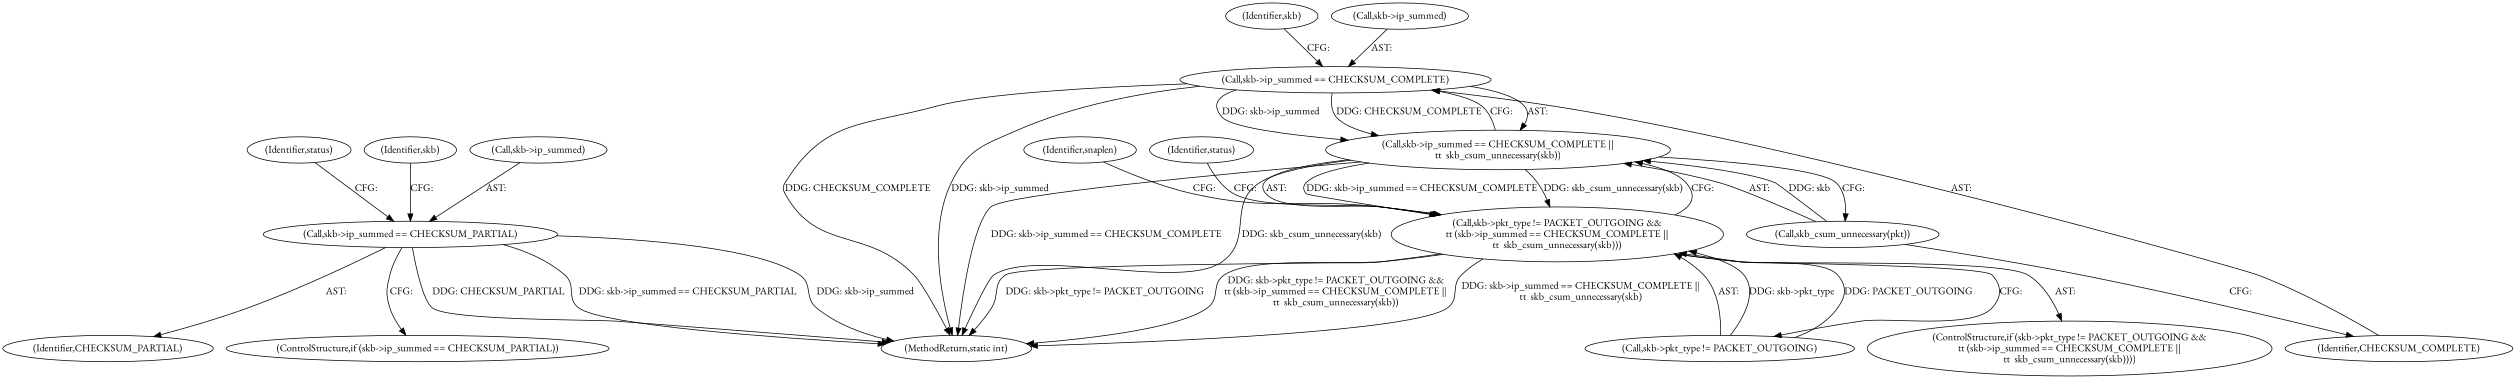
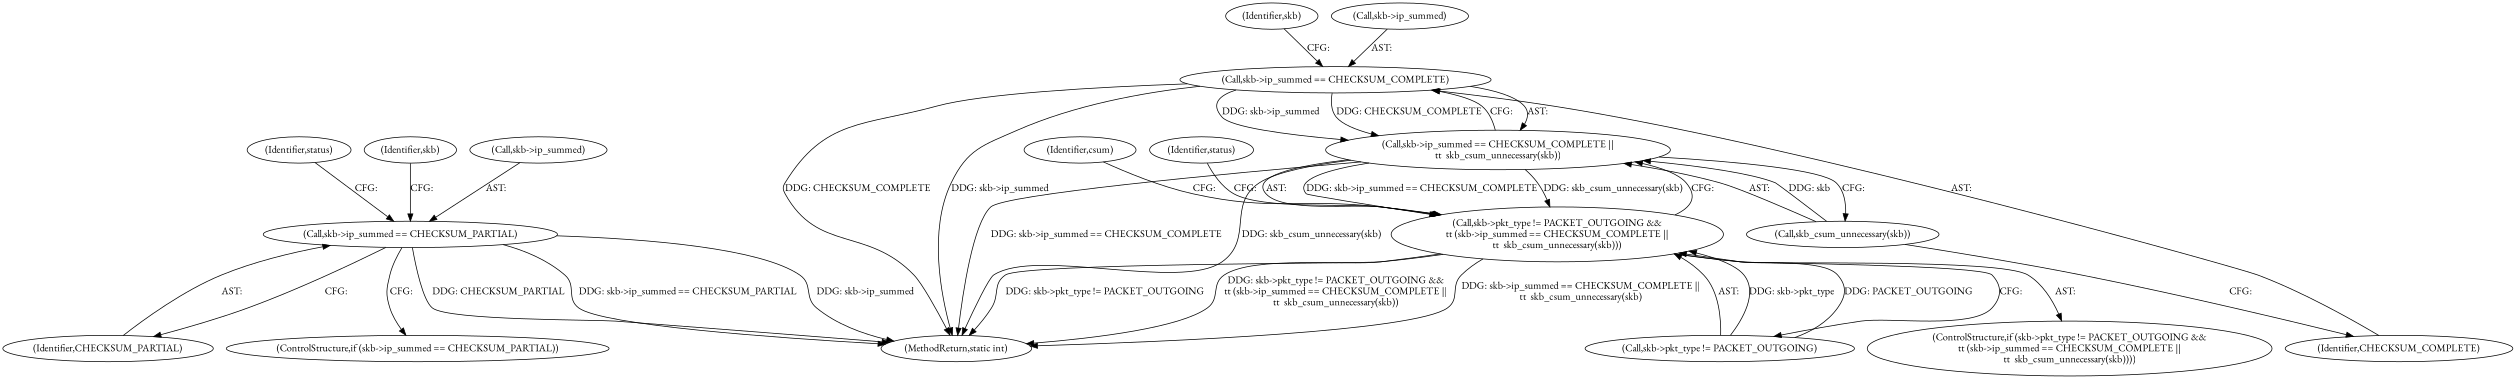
node "(Identifier,snaplen)": label "(Identifier,snaplen)" -> "(Identifier,csum)"
node "(Call,skb_csum_unnecessary(pkt))": label "(Call,skb_csum_unnecessary(pkt))" -> "(Call,skb_csum_unnecessary(skb))"
edge "(Identifier,CHECKSUM_PARTIAL)" -> "(Call,skb->ip_summed == CHECKSUM_PARTIAL)": added, label "AST:"
edge "(Call,skb->ip_summed == CHECKSUM_PARTIAL)" -> "(Identifier,CHECKSUM_PARTIAL)": label "AST: " -> "CFG: "
